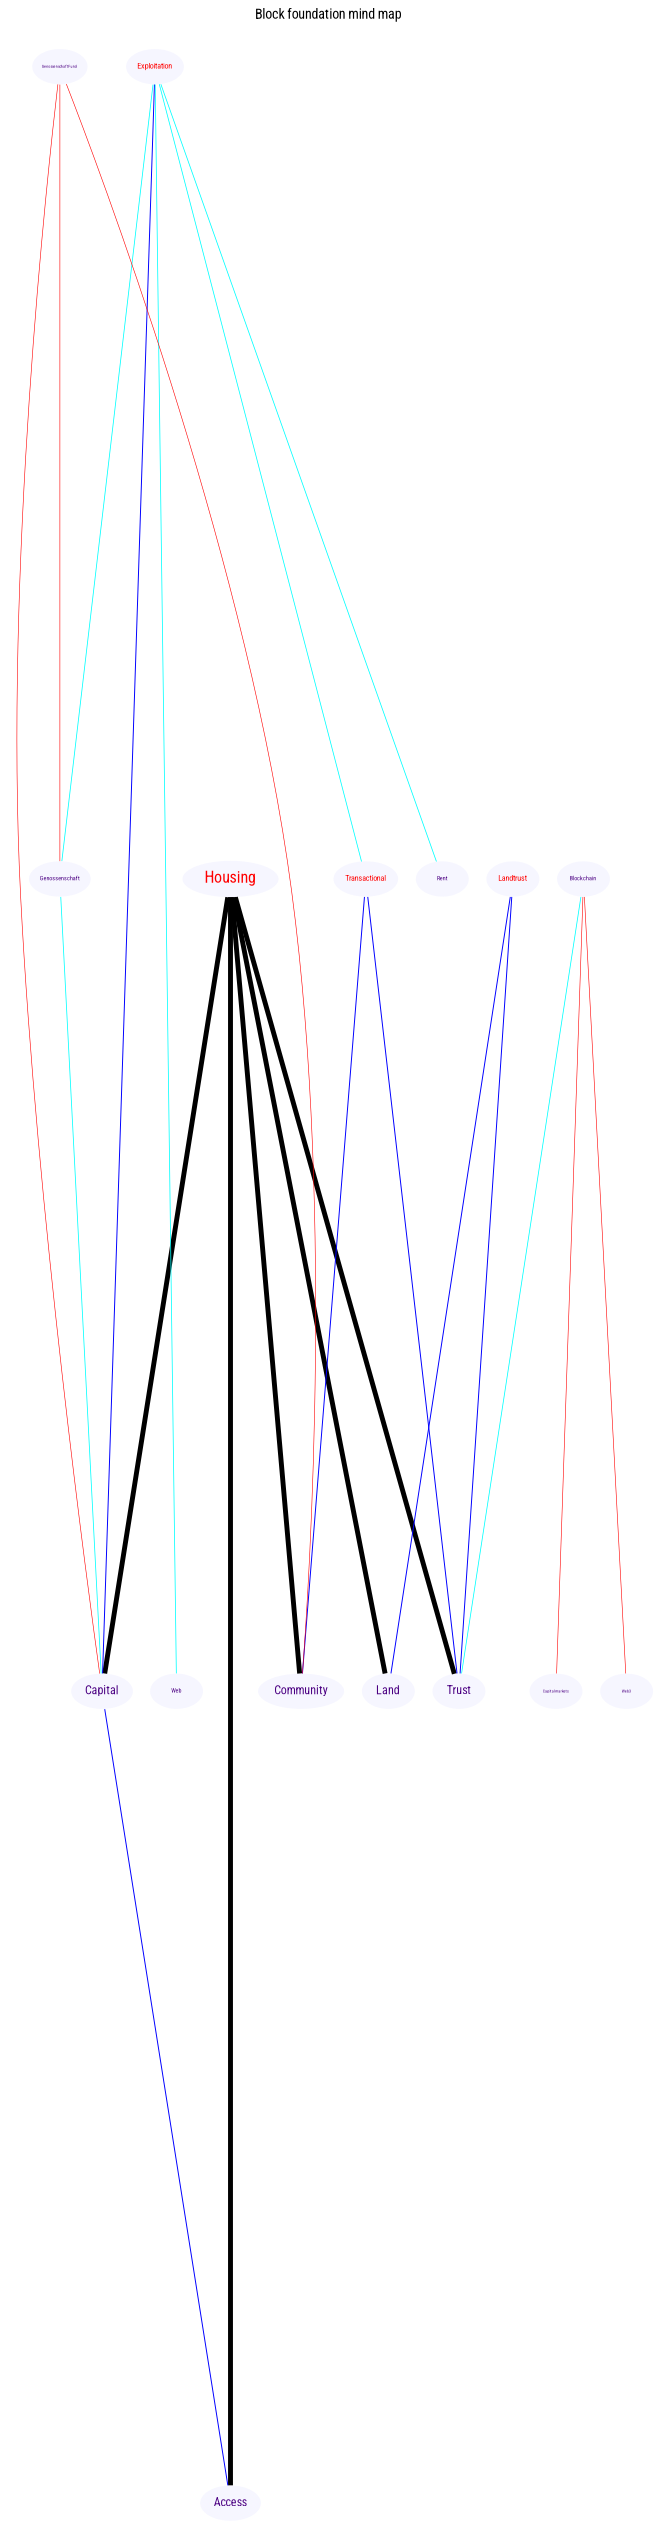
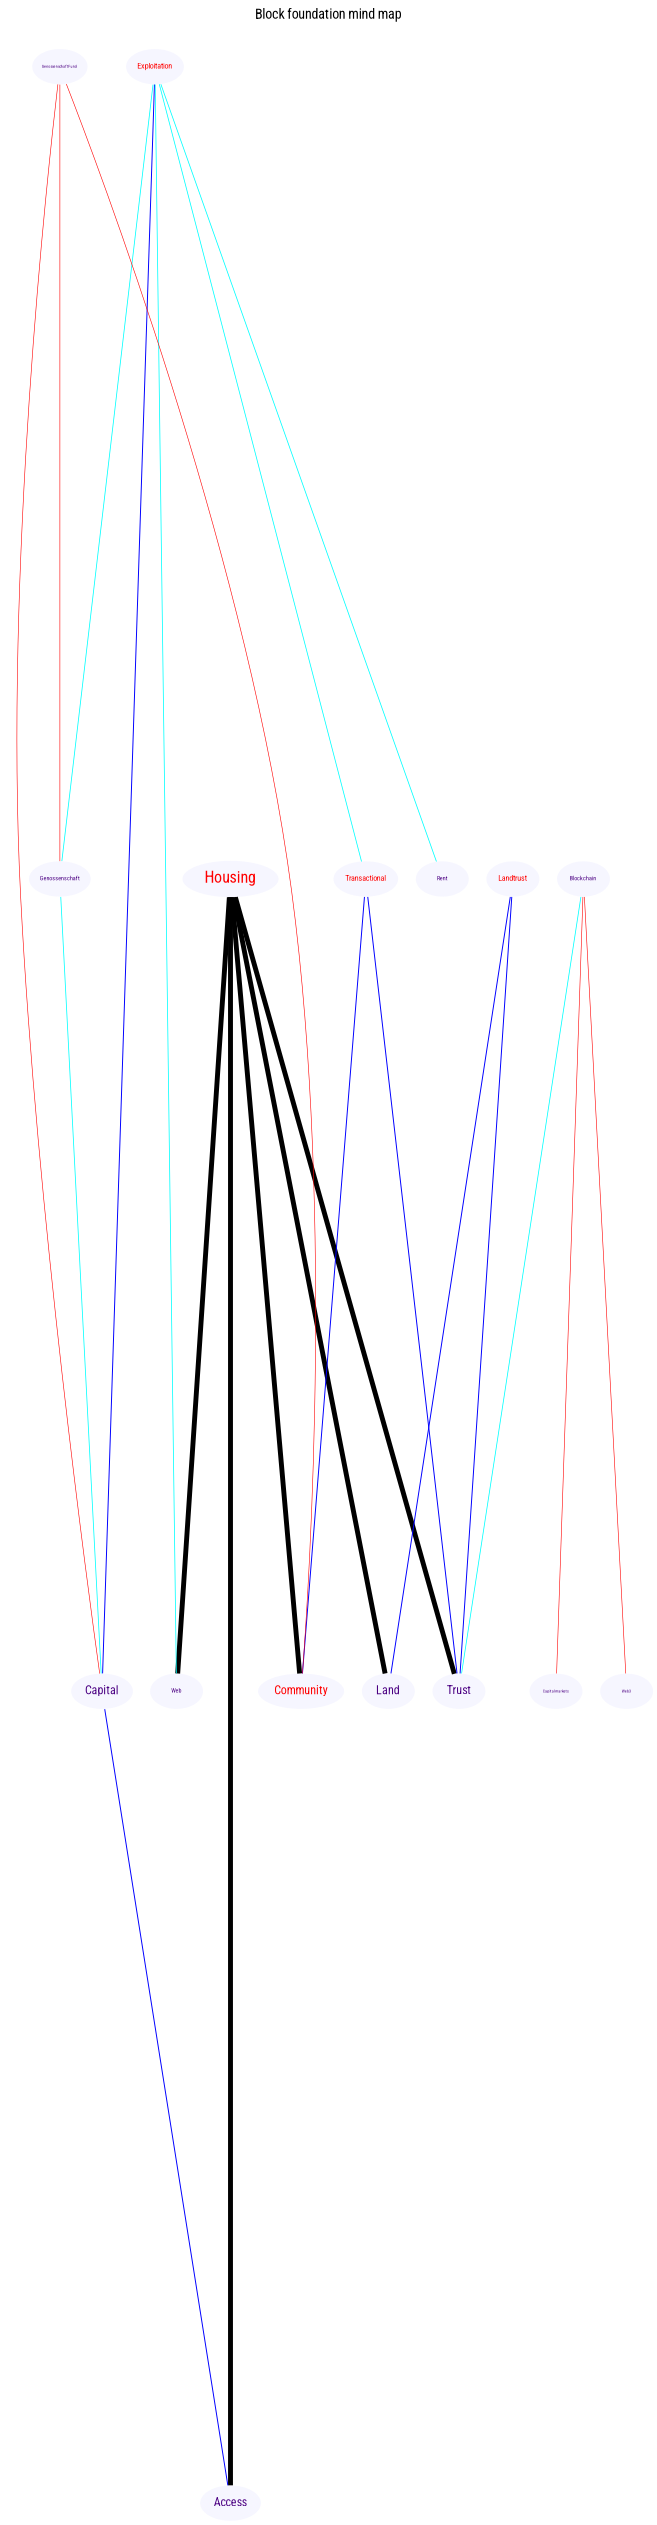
edge "Housing" -- "Capital": now "Housing" -- "Web"
node "Community": fontcolor indigo -> red
